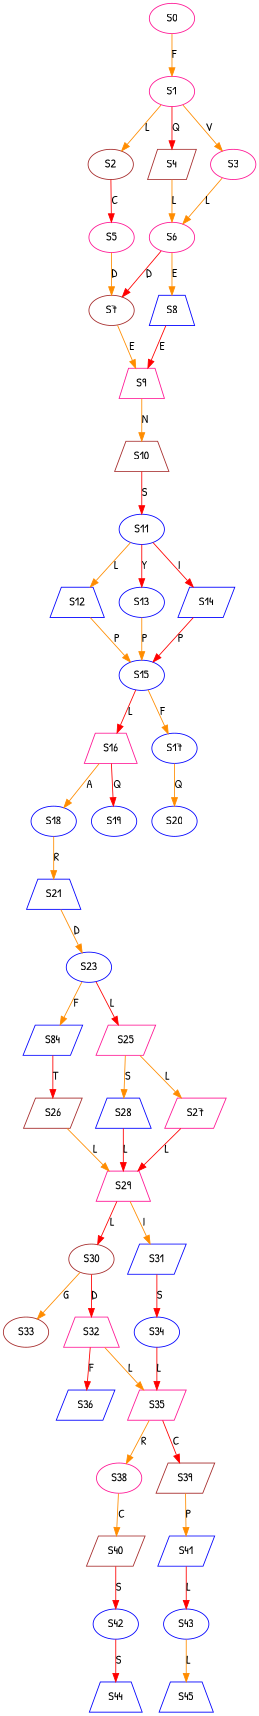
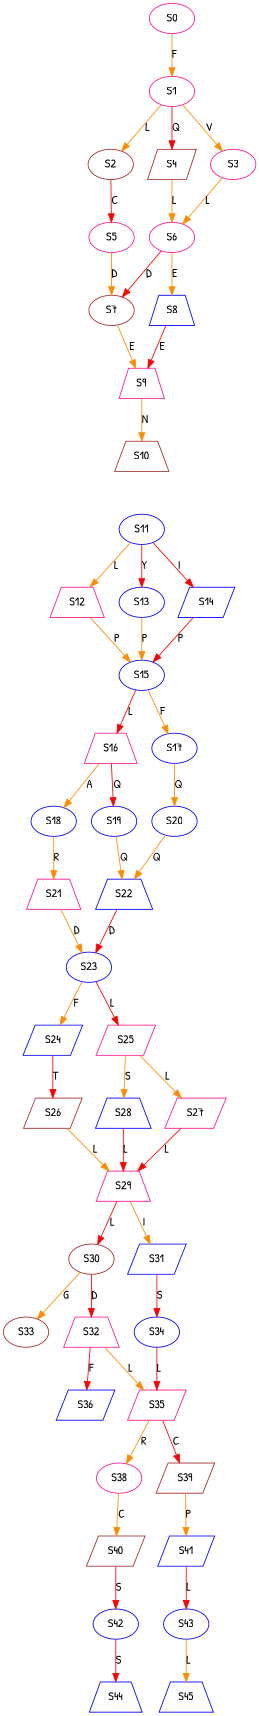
edge "S10" -> "S11": removed, label "S"
node "S12": color blue -> deeppink
node "S21": color blue -> deeppink
node "S22": added
node "S84": label "S84" -> "S24"
